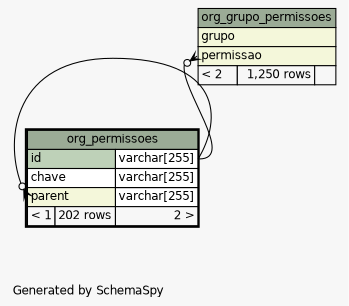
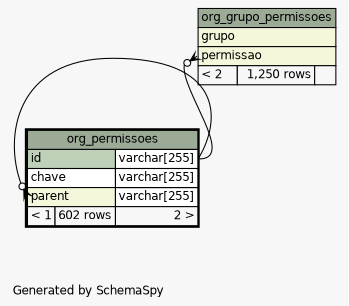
node "org_permissoes": text "202 rows" -> "602 rows"
